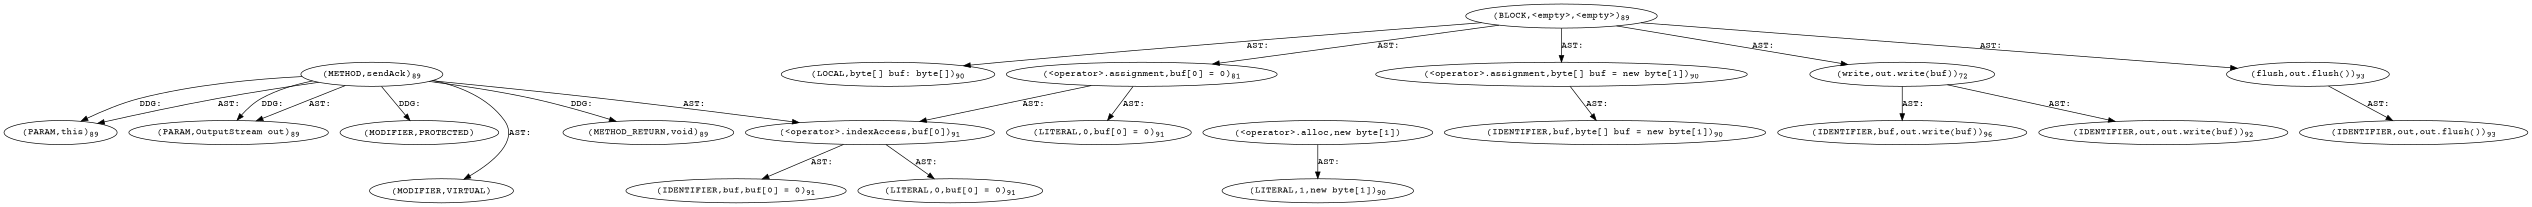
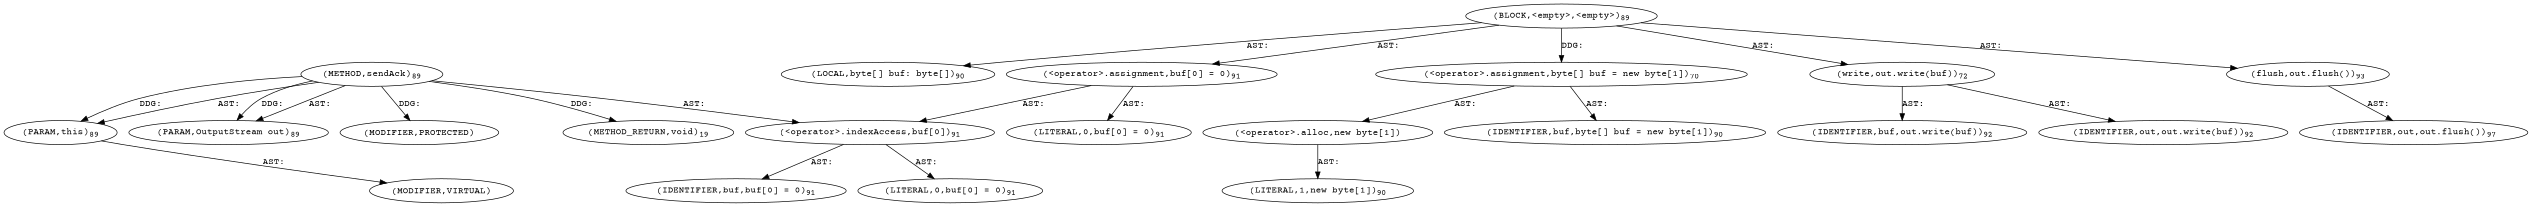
edge "(BLOCK,<empty>,<empty>)" -> "(<operator>.assignment,byte[] buf = new byte[1])": label "AST: " -> "DDG: "
node "(<operator>.assignment,buf[0] = 0)": text "81" -> "91"
node "(<operator>.assignment,byte[] buf = new byte[1])": text "90" -> "70"
edge "(<operator>.assignment,byte[] buf = new byte[1])" -> "(<operator>.alloc,new byte[1])": added, label "AST:"
edge "(METHOD,sendAck)" -> "(MODIFIER,VIRTUAL)": now "(PARAM,this)" -> "(MODIFIER,VIRTUAL)"
node "(METHOD_RETURN,void)": text "89" -> "19"
node "(IDENTIFIER,buf,out.write(buf))": text "96" -> "92"
node "(IDENTIFIER,out,out.flush())": text "93" -> "97"
